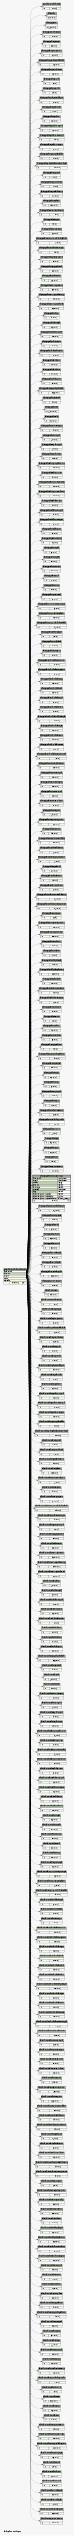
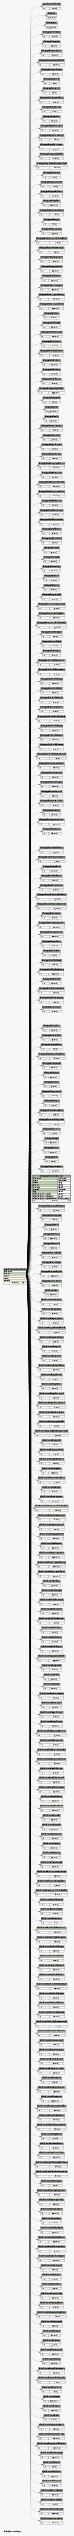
node "field_data_field_organisms_of_interest": removed
node "field_data_field_publication": text "6 file" -> "6 rows"
node "field_data_field_sign_up": removed
node "field_revision_field_ontology_name": text "25 rows" -> "23 rows"
